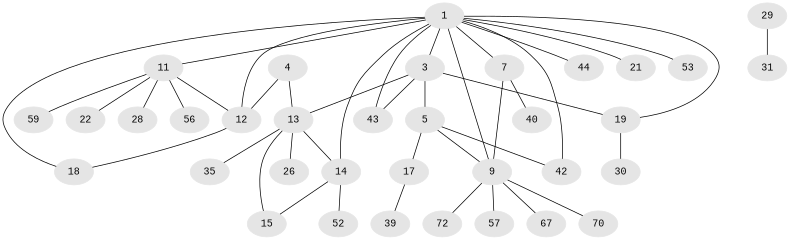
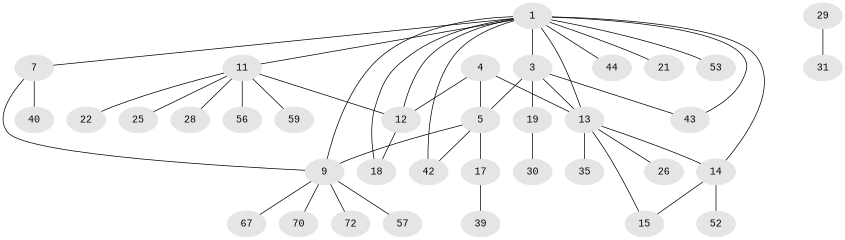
edge "1" -- "19": now "1" -- "13"
edge "4" -- "5": added
node "25": added
